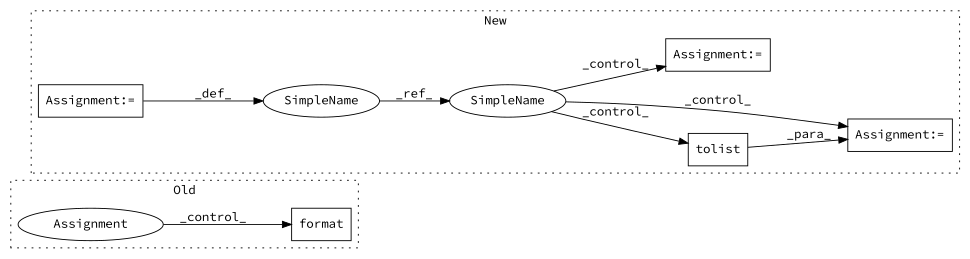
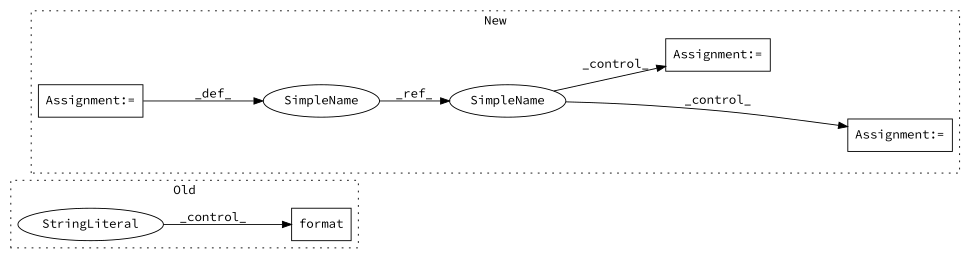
node "tolist": removed
node "Assignment": label "Assignment" -> "StringLiteral"
